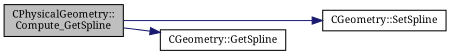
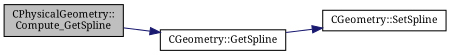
edge "CPhysicalGeometry:: Compute_GetSpline" -> "CGeometry::SetSpline": now "CGeometry::GetSpline" -> "CGeometry::SetSpline"
